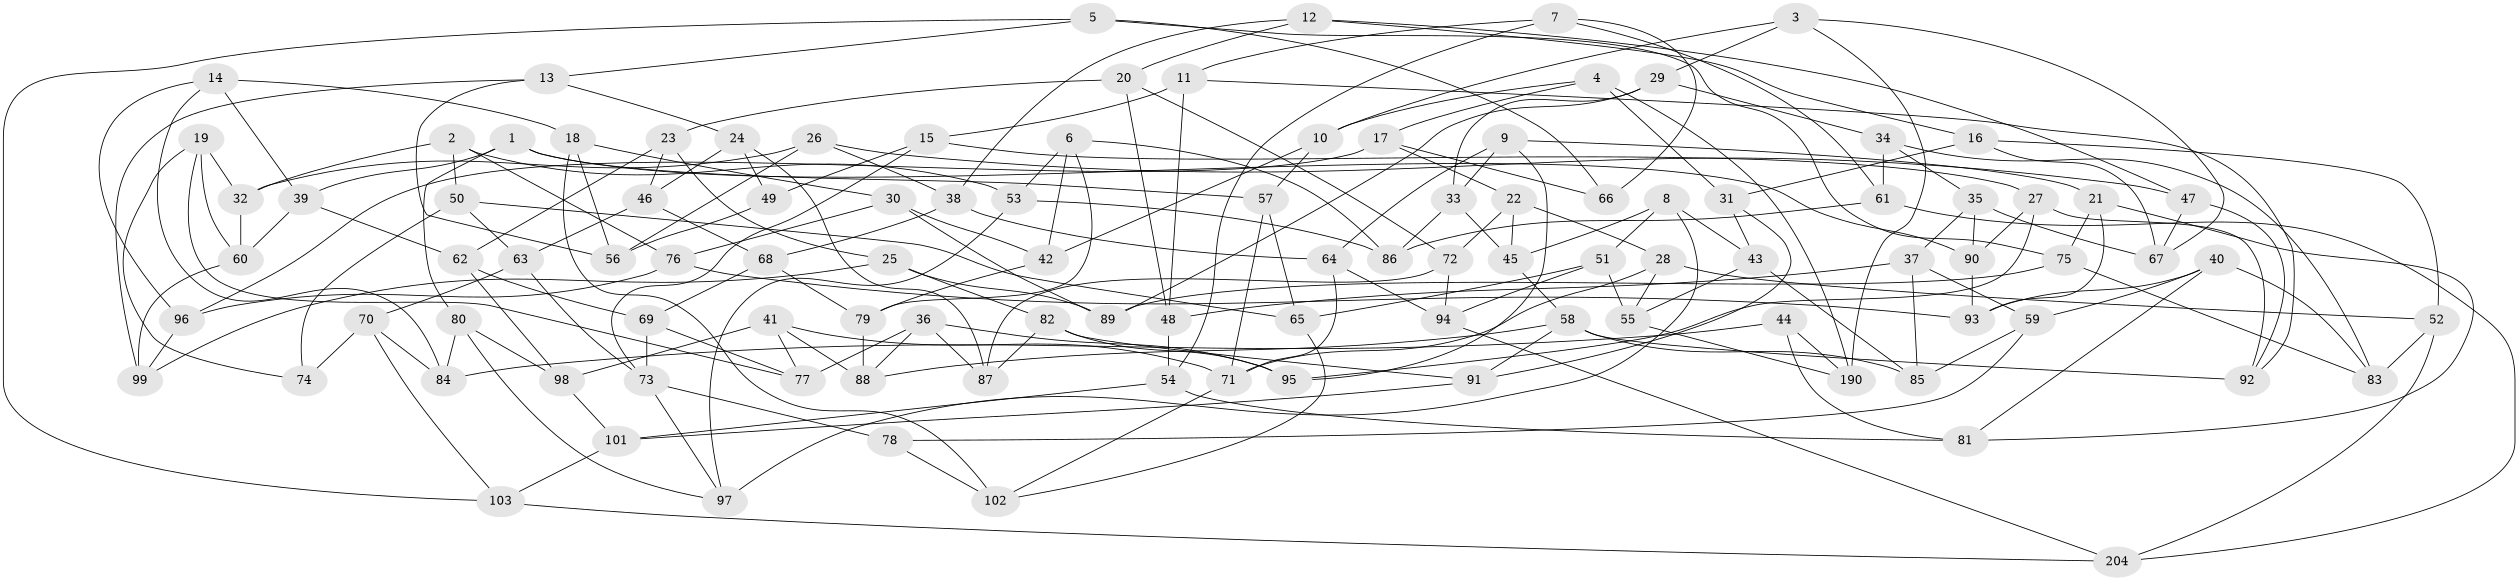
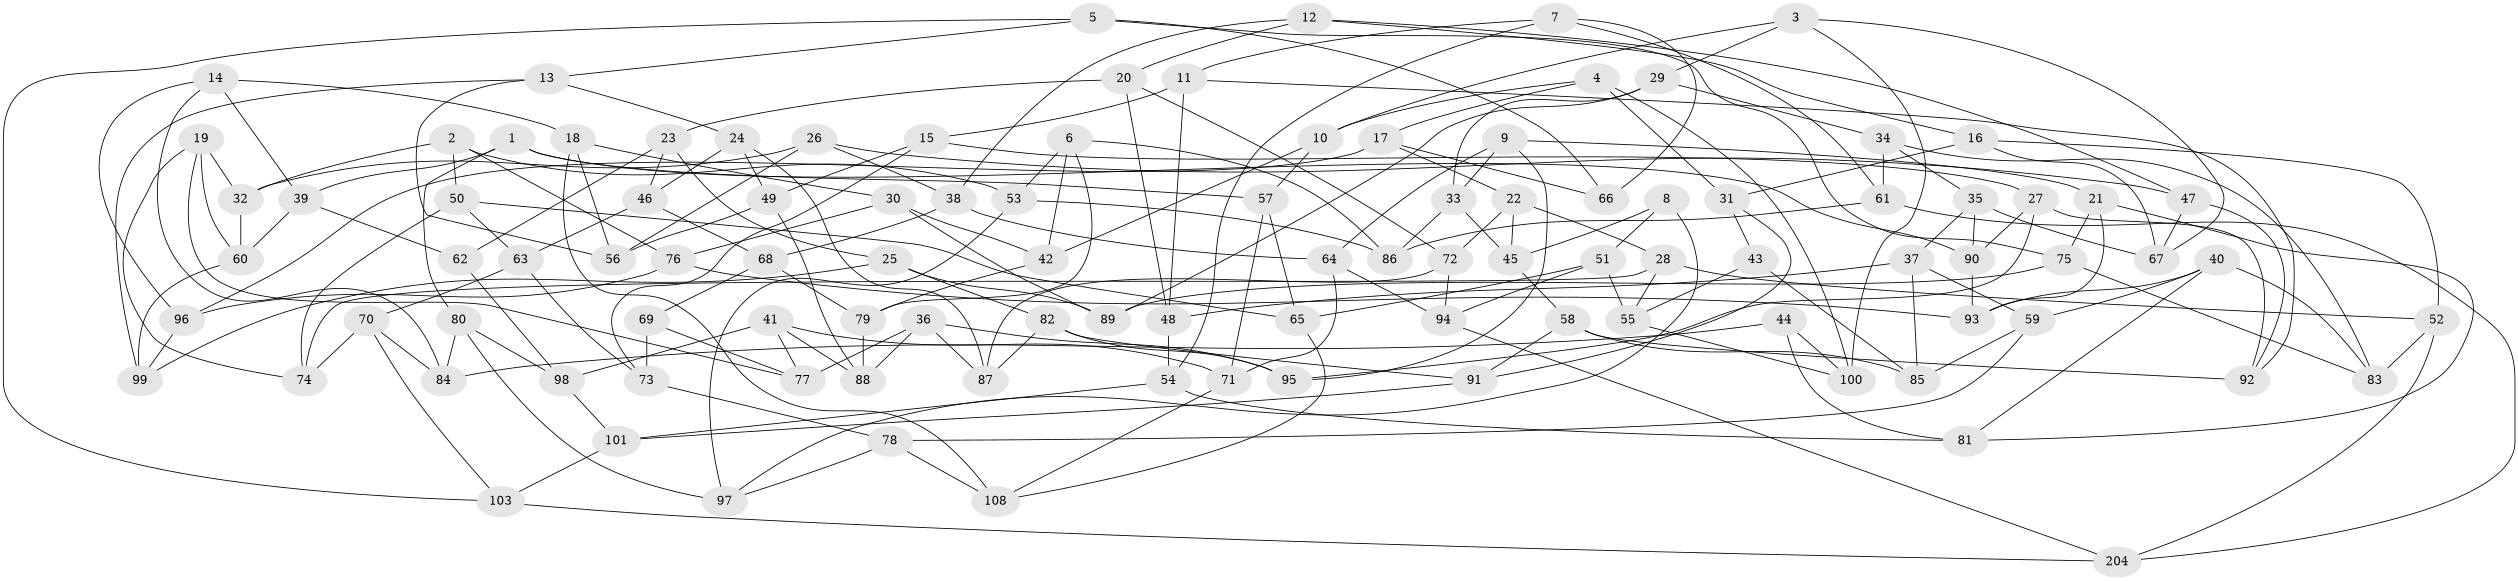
edge "8" -- "43": removed
edge "62" -- "69": removed
edge "28" -- "71": now "28" -- "74"
edge "58" -- "88": now "49" -- "88"
node "190": label "190" -> "100"
edge "73" -- "97": now "78" -- "97"
node "102": label "102" -> "108"
